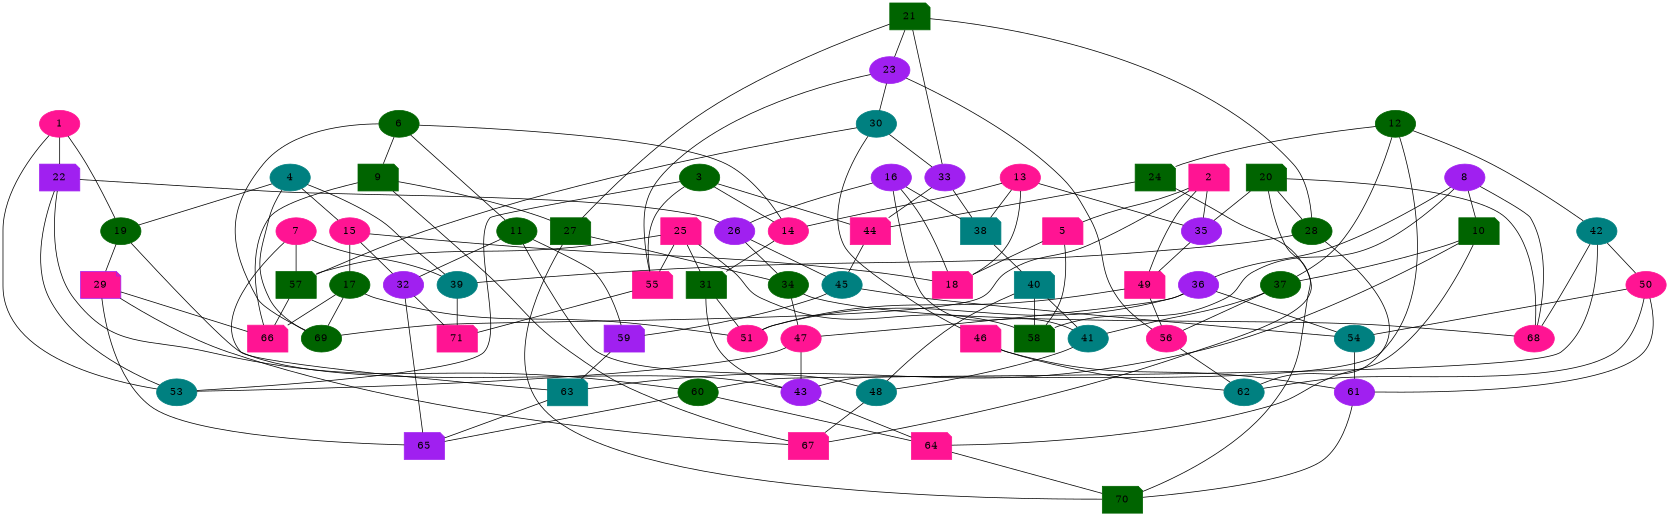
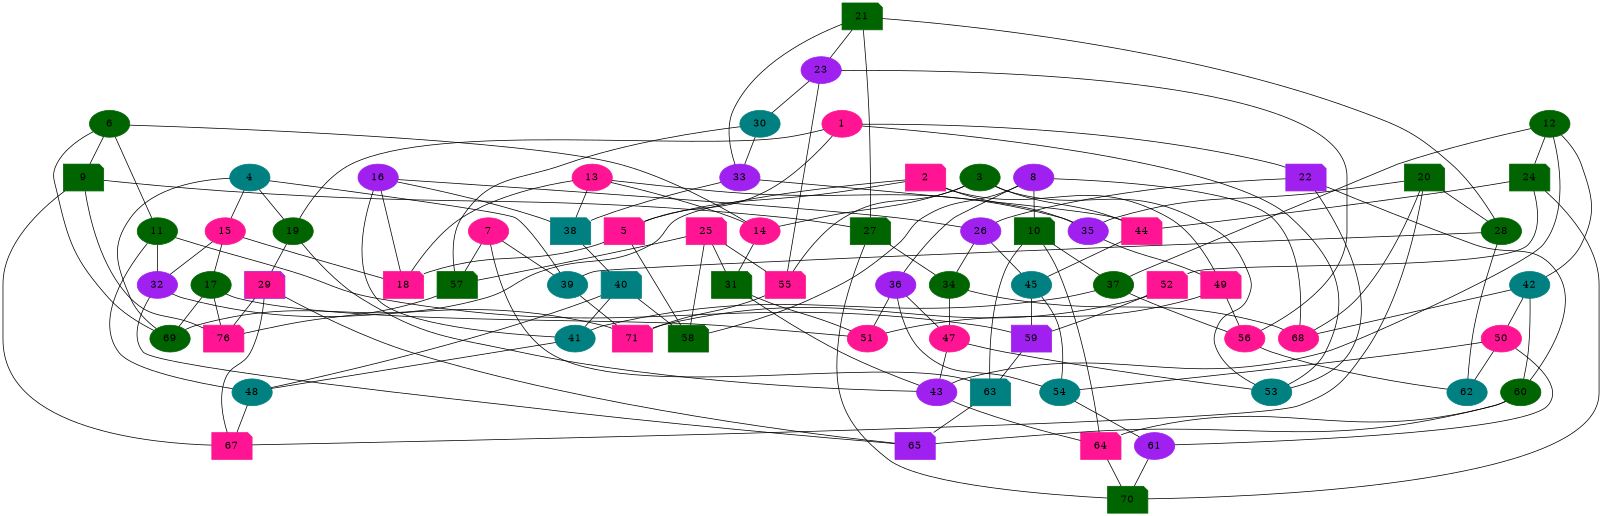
edge "1" -- "5": added
node "52": added
node "66": label "66" -> "76"
node "46": removed
